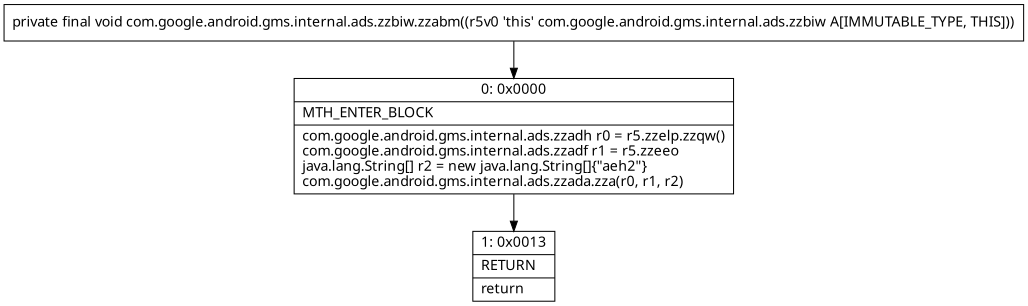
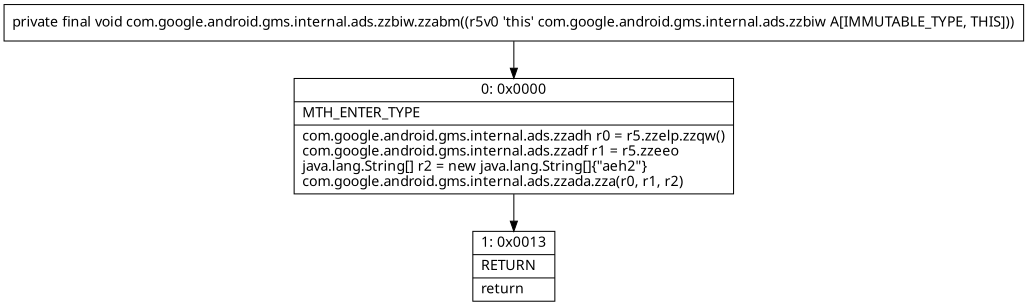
node "0: 0x0000": text "MTH_ENTER_BLOCK" -> "MTH_ENTER_TYPE"
